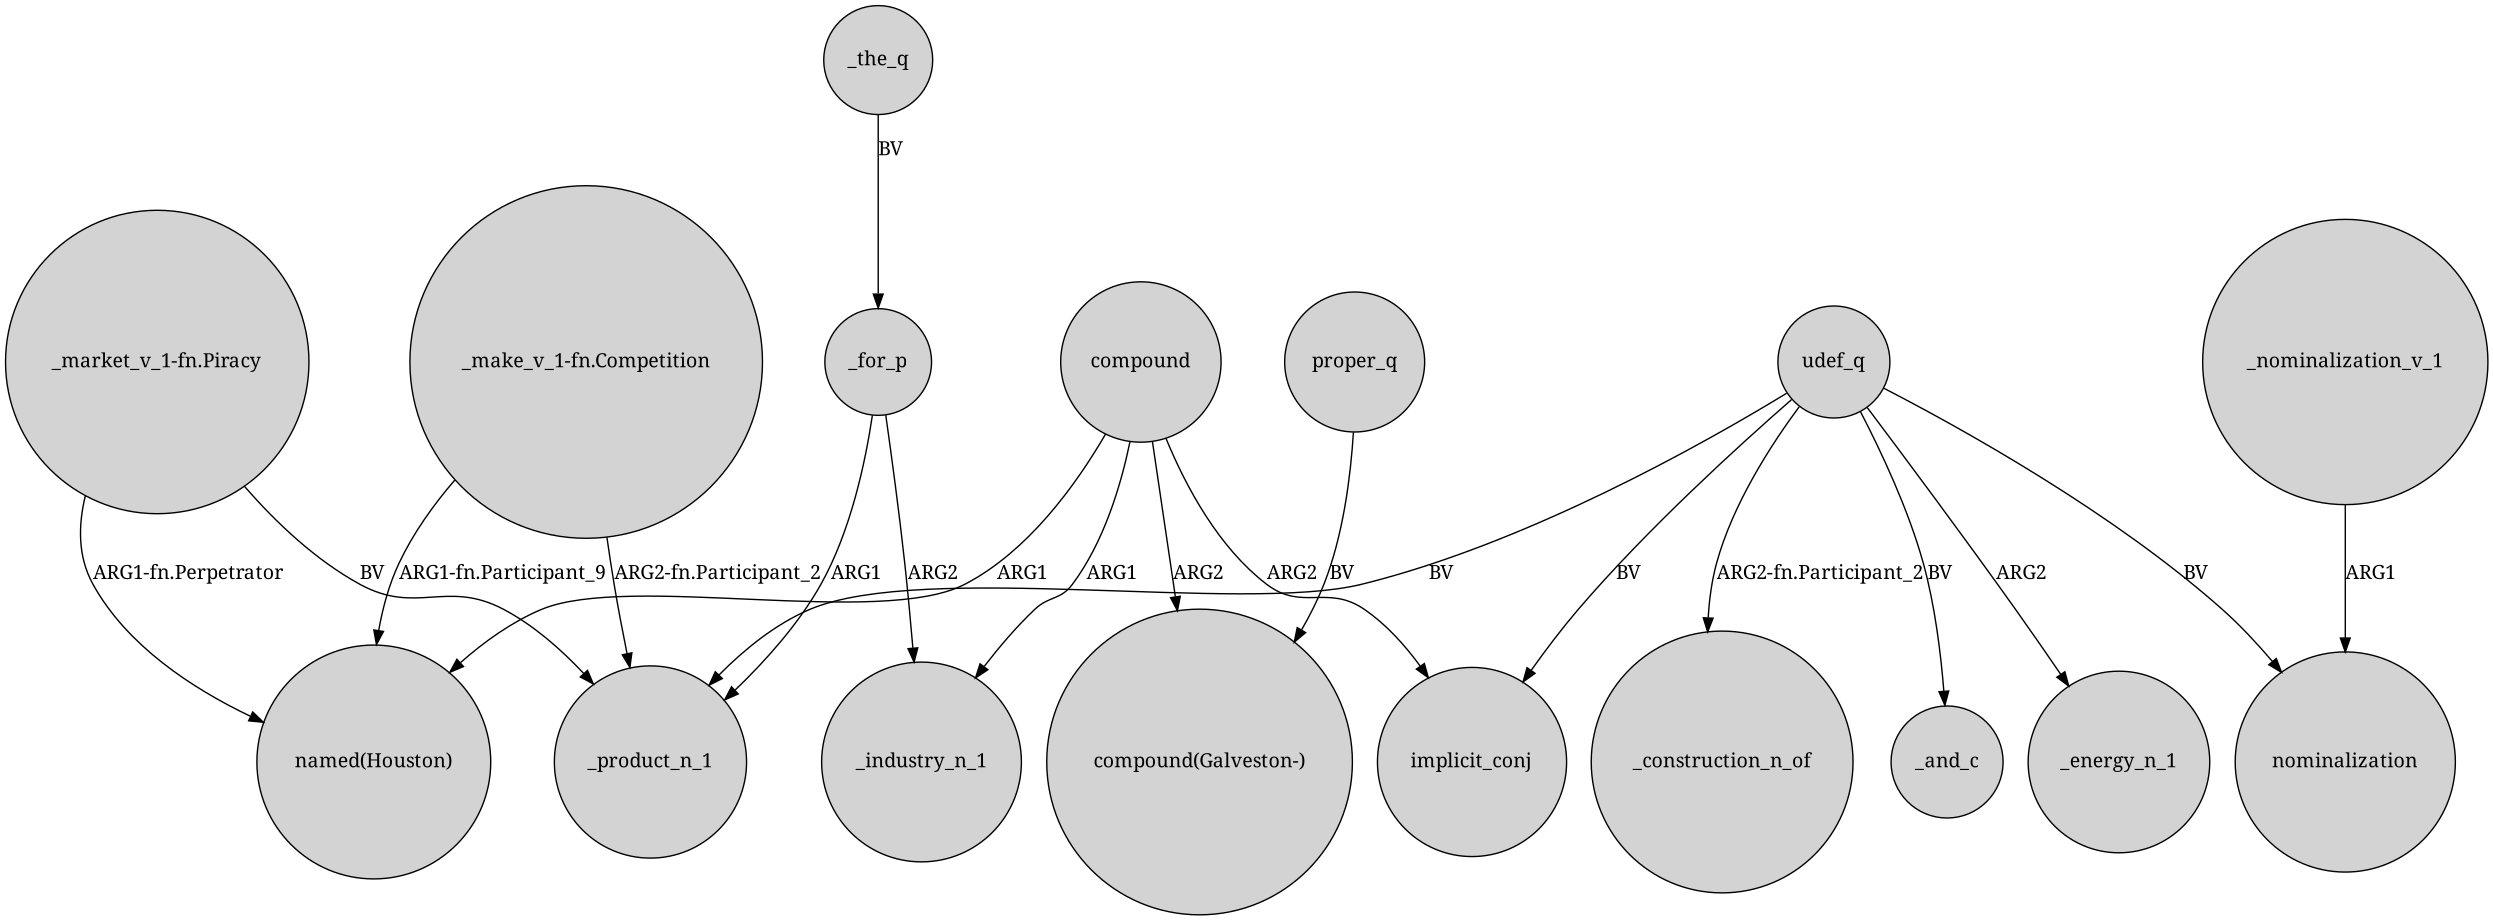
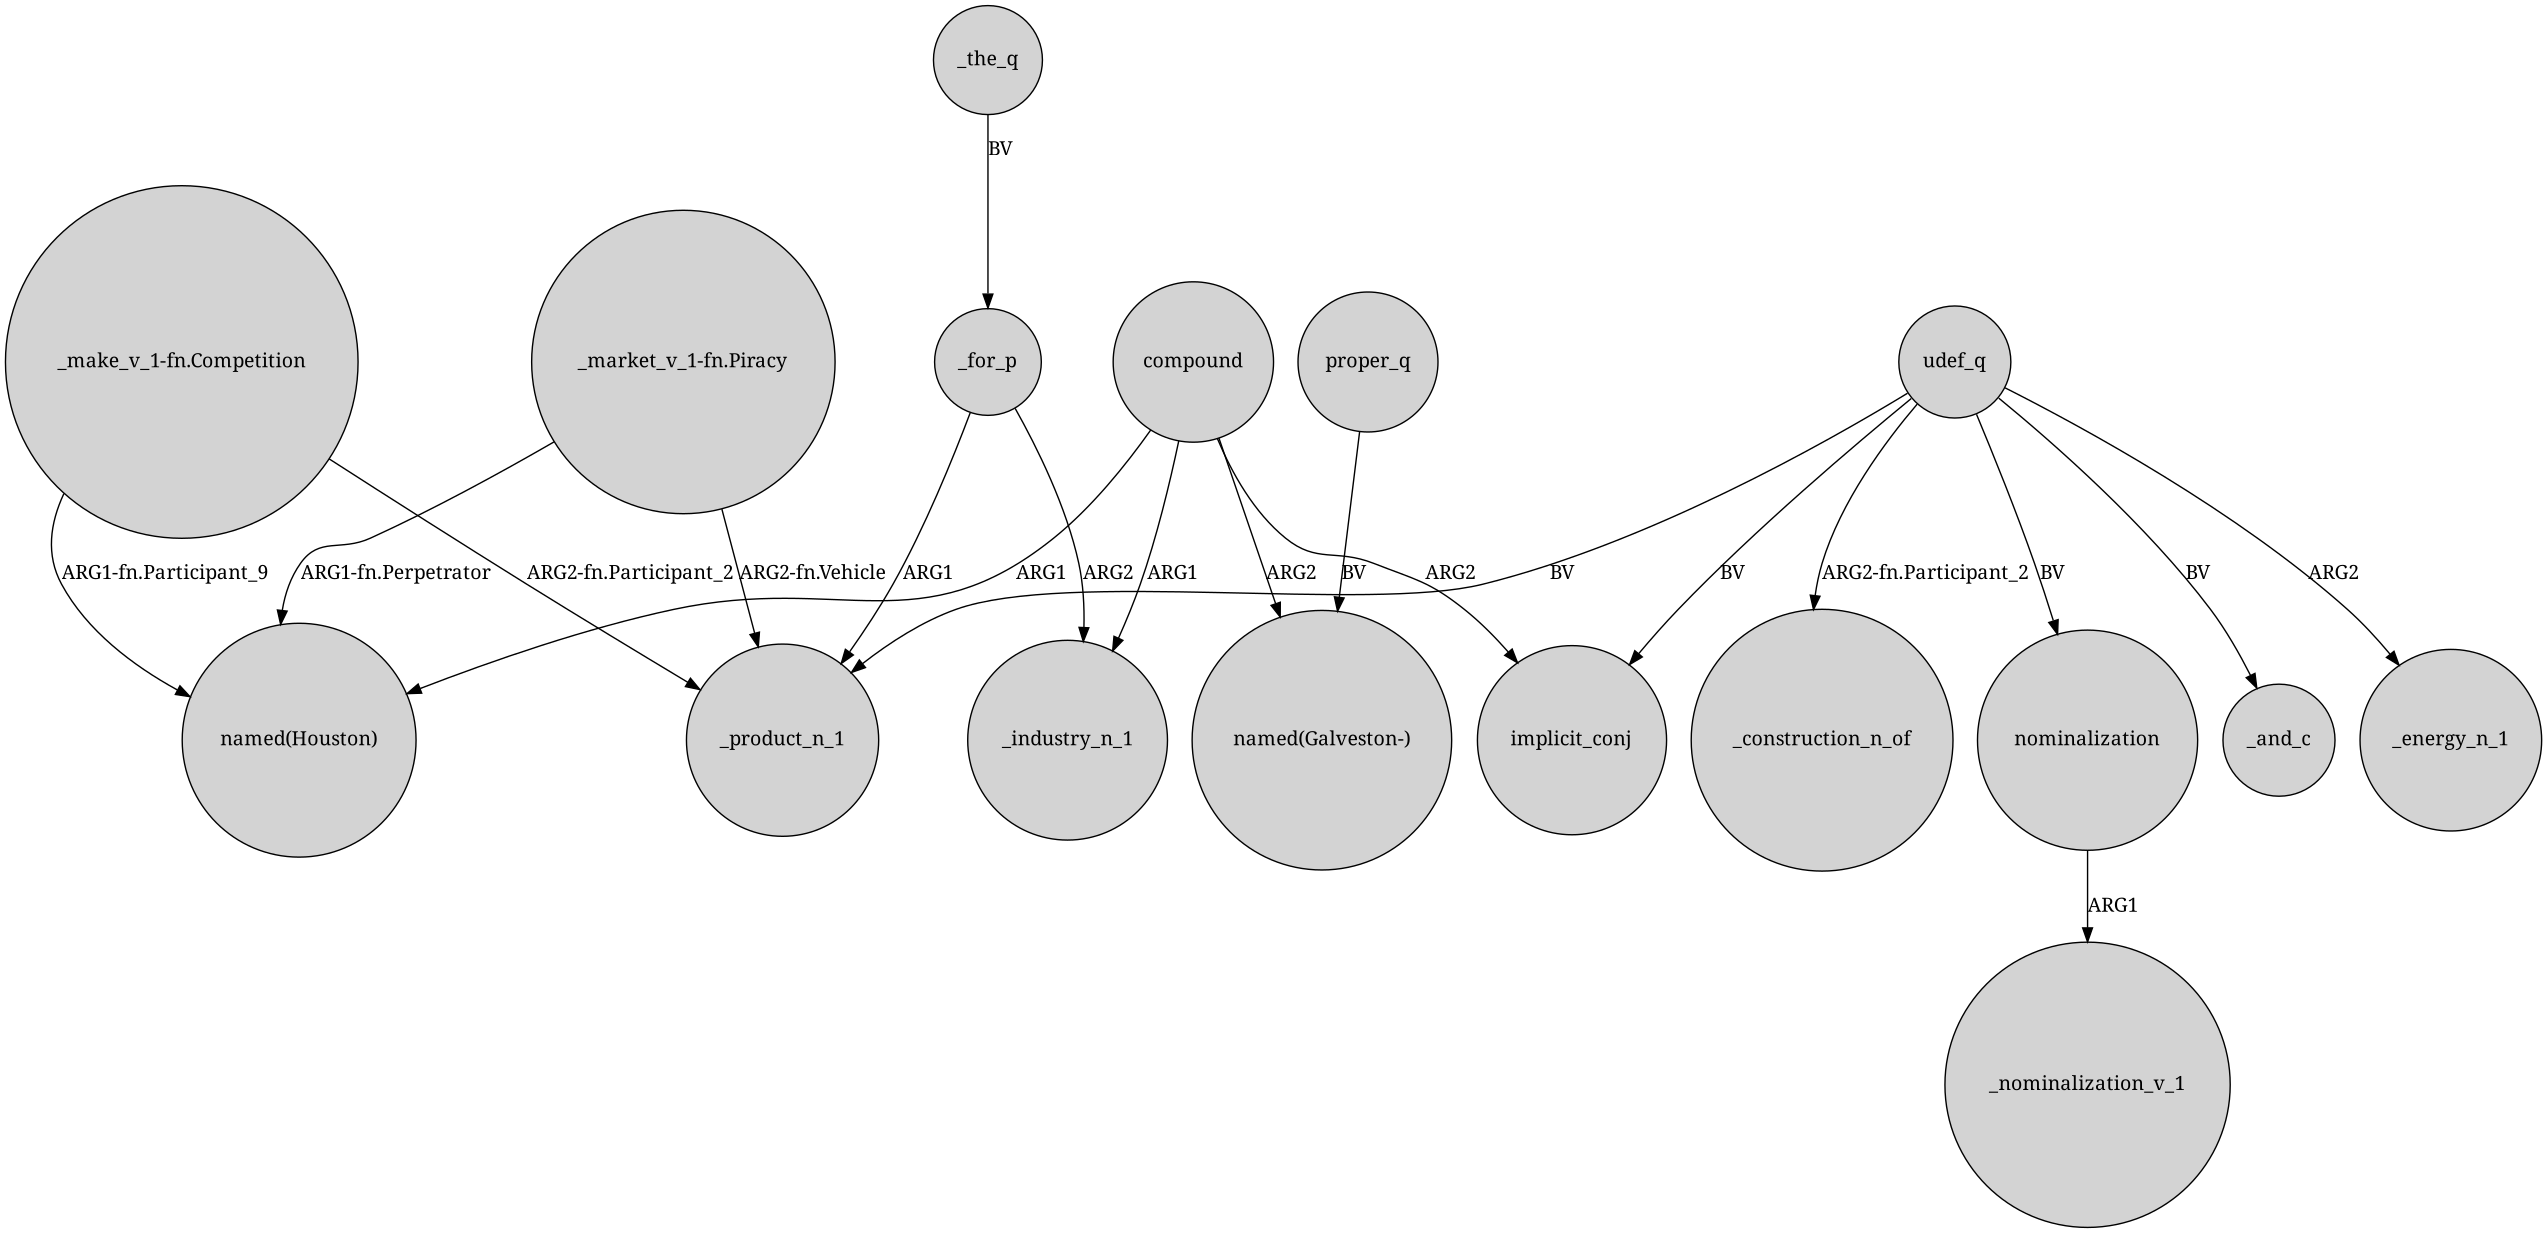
edge "_nominalization_v_1" -> "nominalization": reversed
edge "_market_v_1-fn.Piracy" -> "_product_n_1": label "BV" -> "ARG2-fn.Vehicle"
node "compound(Galveston-)": label "compound(Galveston-)" -> "named(Galveston-)"
